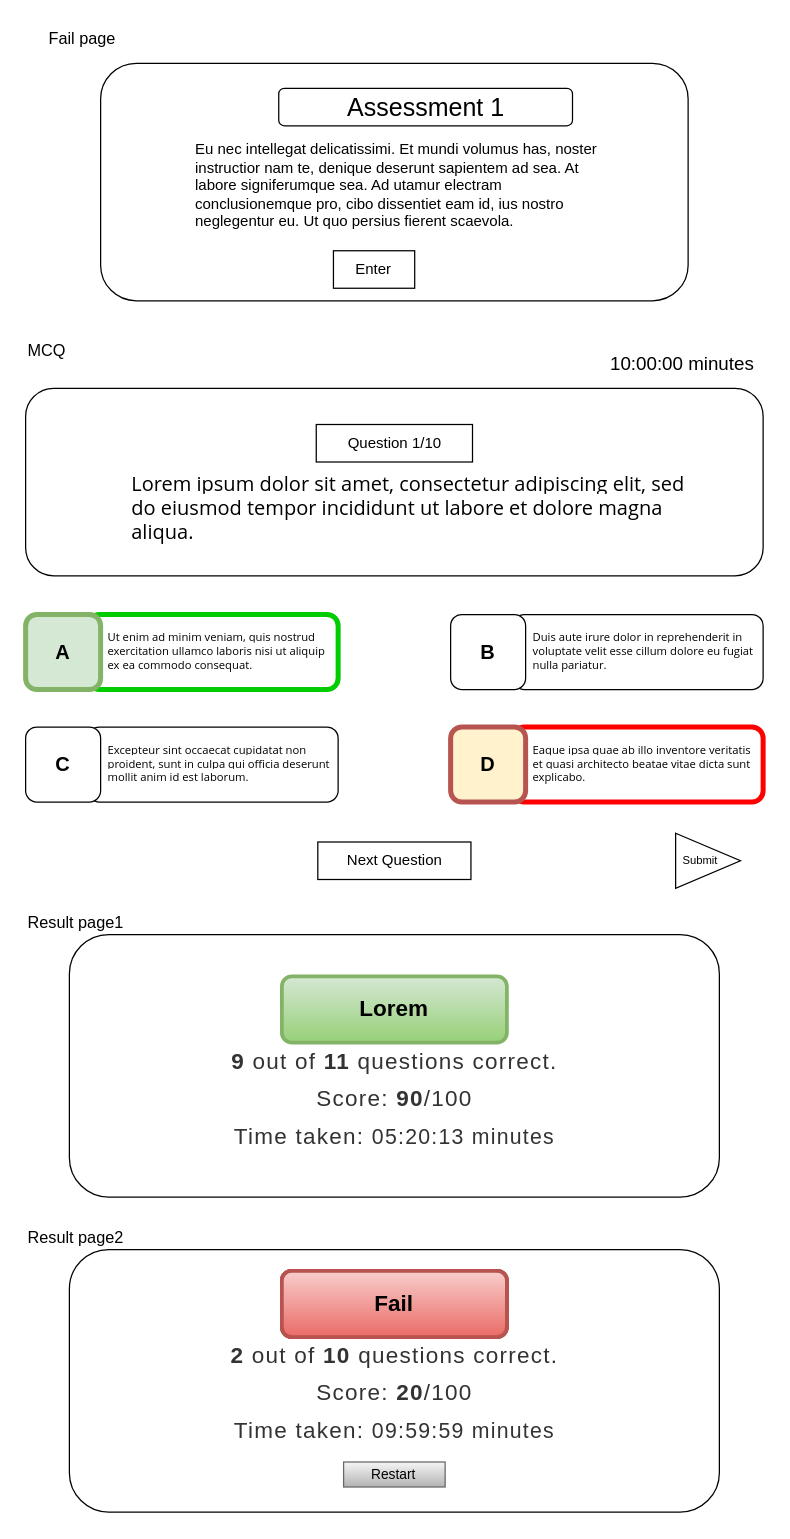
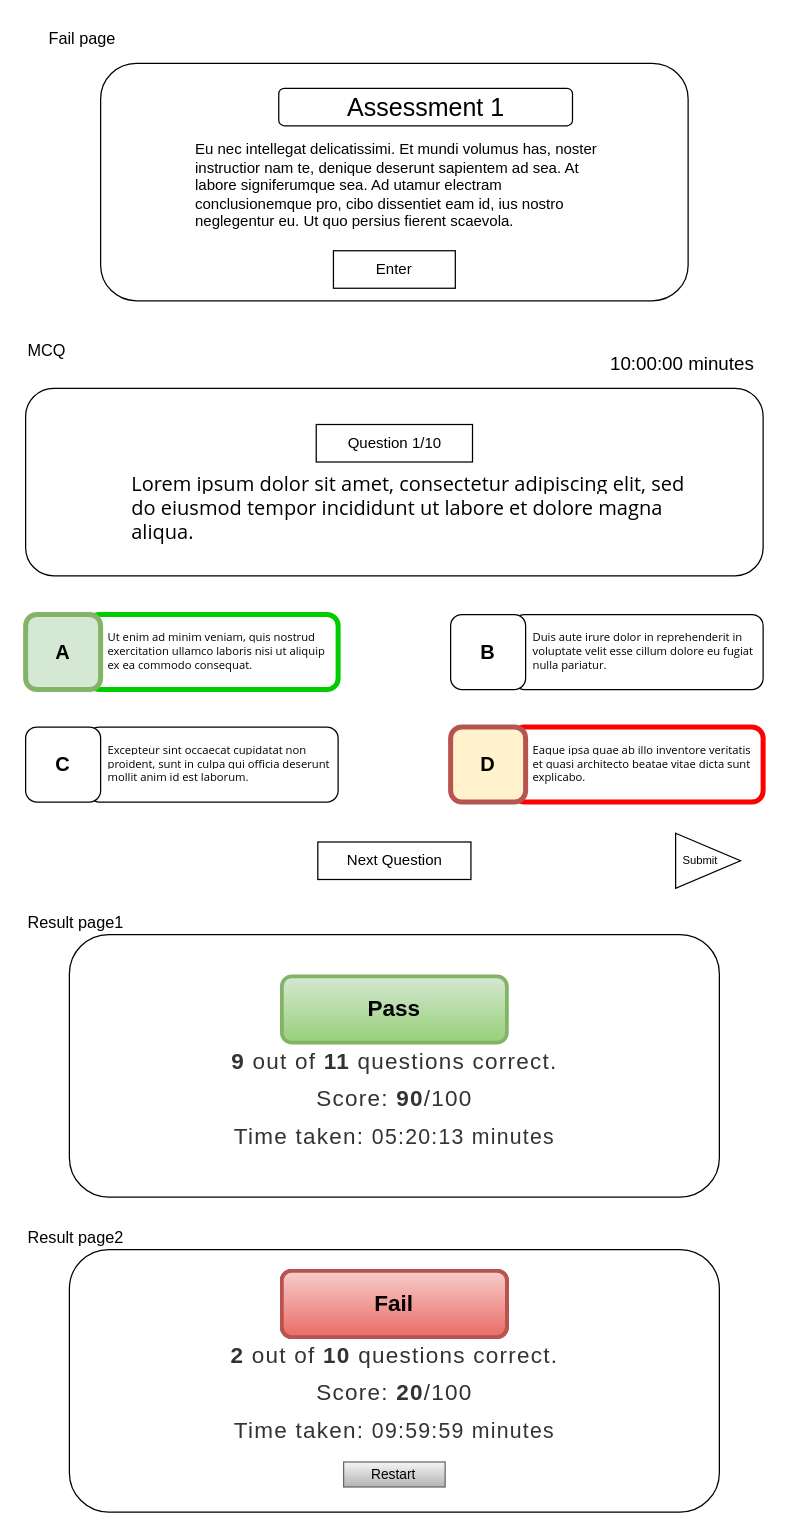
node "Enter": size 81x38 -> 122x38
node "Lorem": label "Lorem" -> "Pass"
